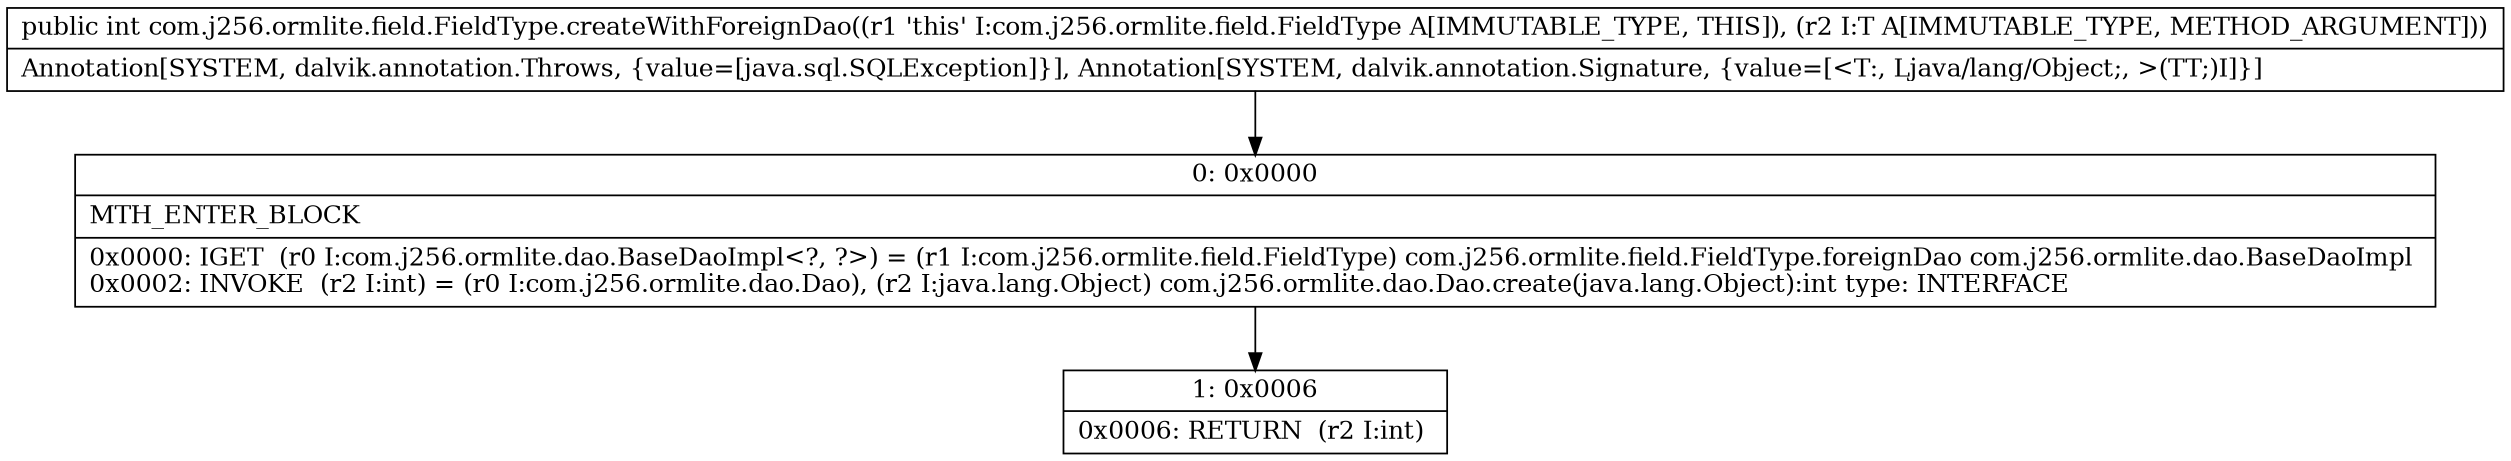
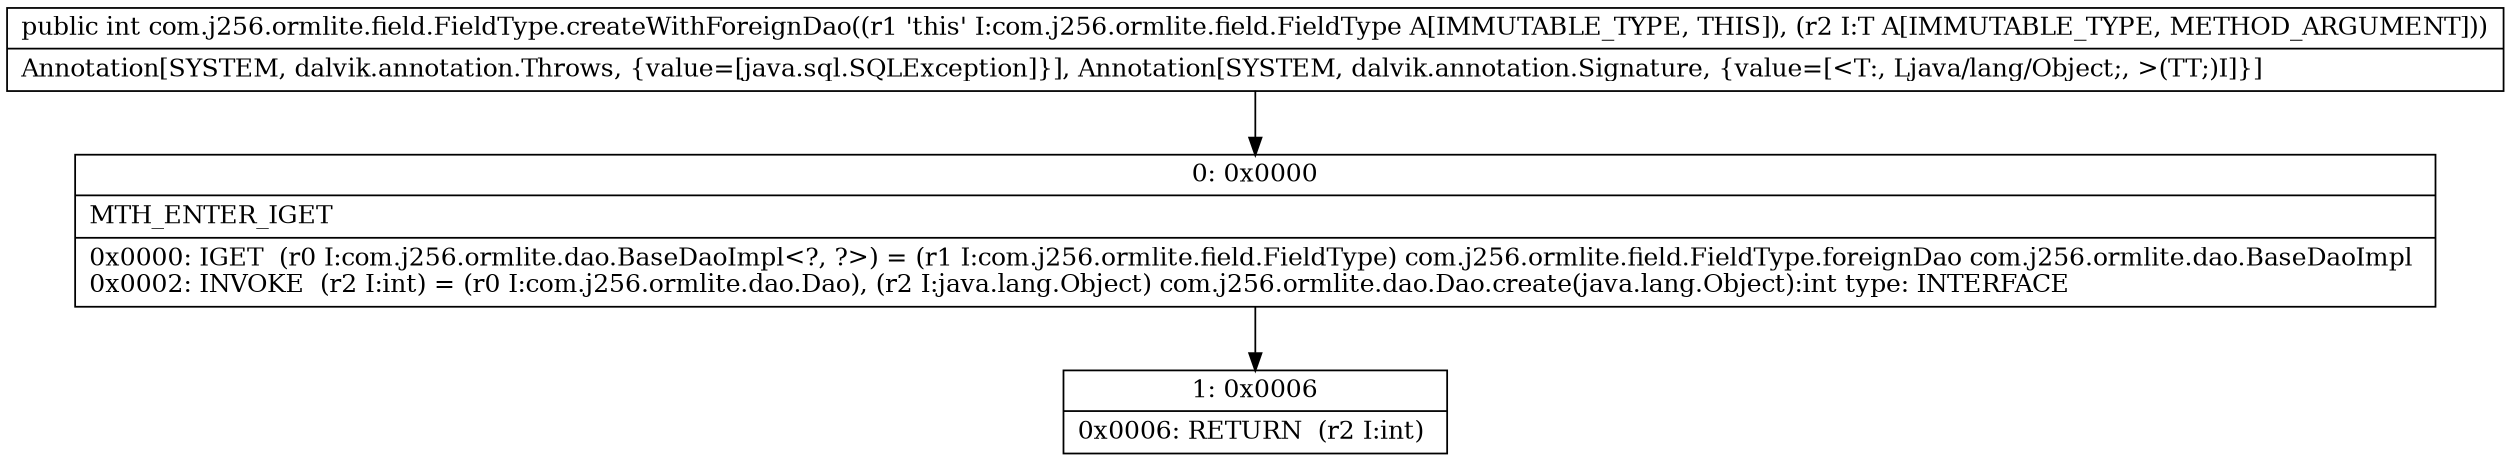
node "0: 0x0000": text "MTH_ENTER_BLOCK" -> "MTH_ENTER_IGET"
